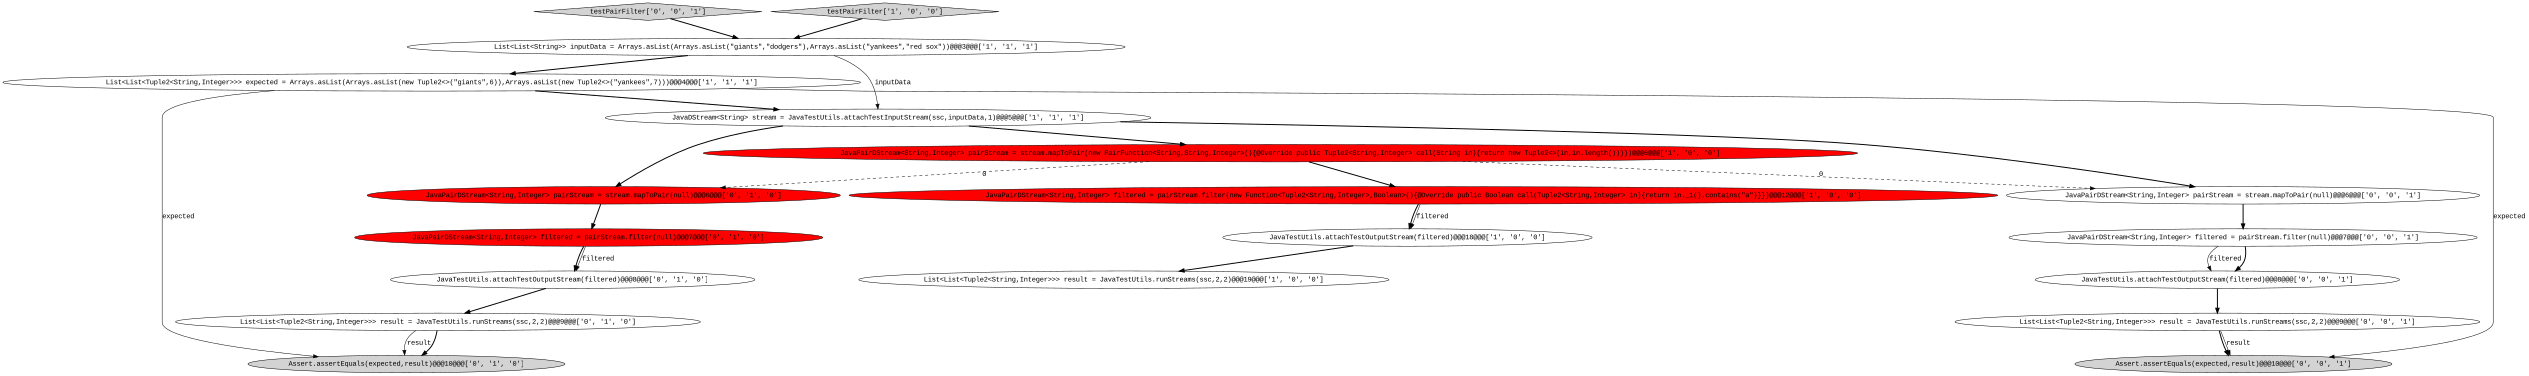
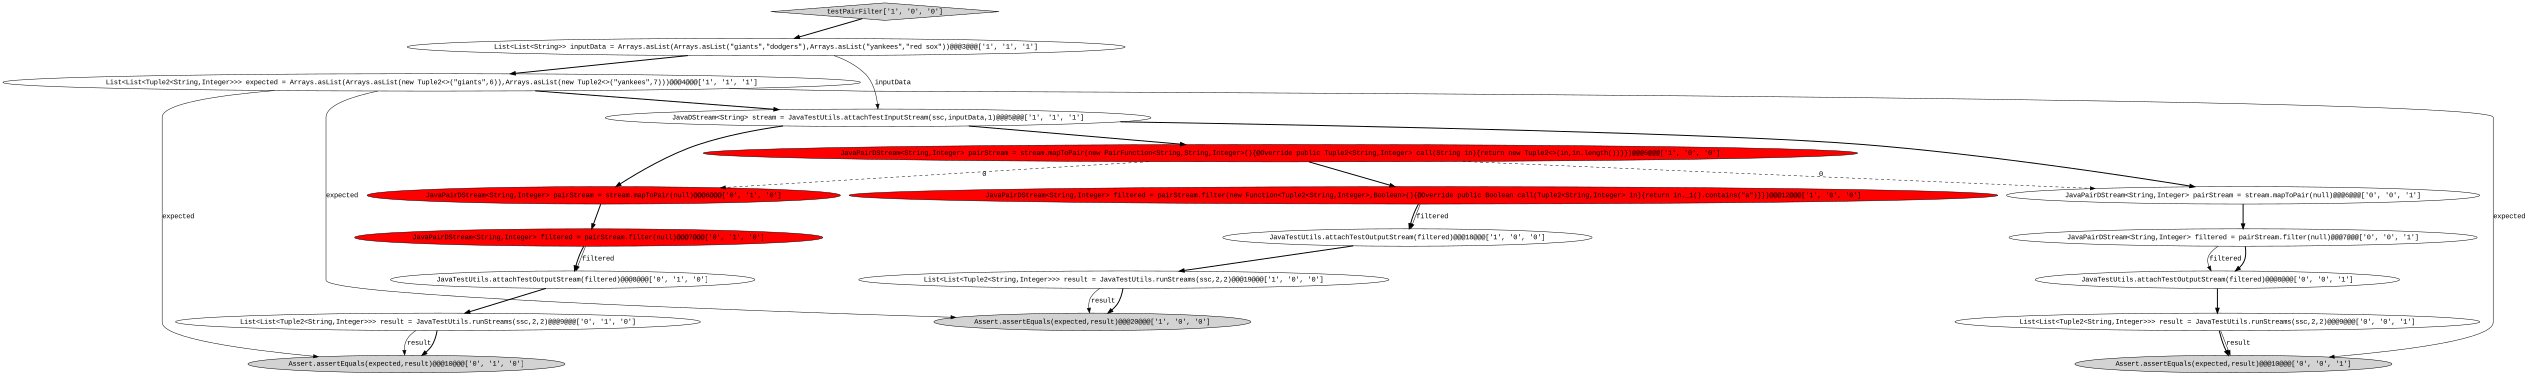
node "testPairFilter['0', '0', '1']": removed
node "Assert.assertEquals(expected,result)@@@20@@@['1', '0', '0']": added
